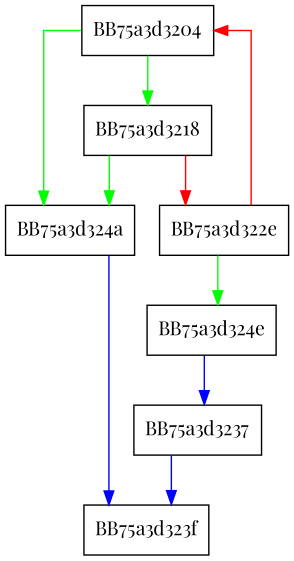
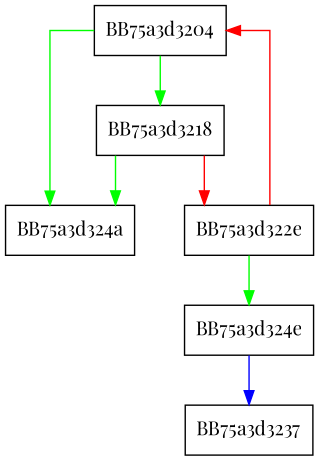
node "BB75a3d323f": removed
